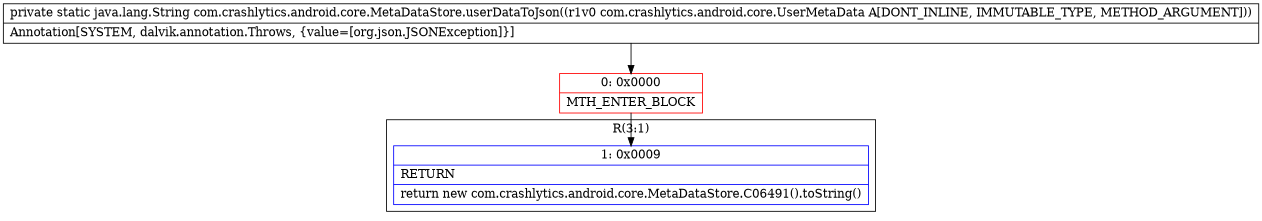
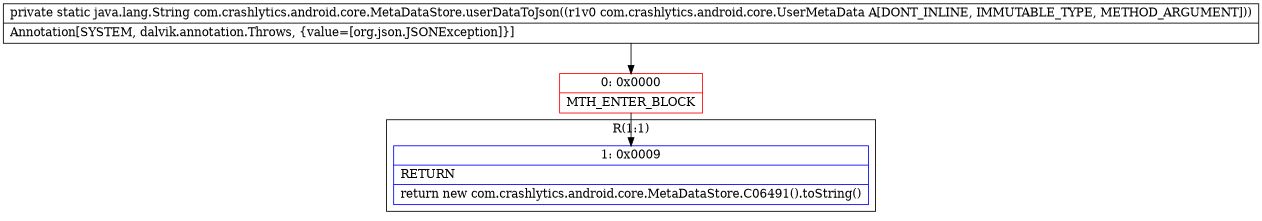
cluster "R(3:1)": label "R(3:1)" -> "R(1:1)"
